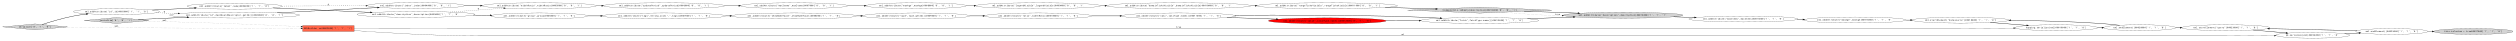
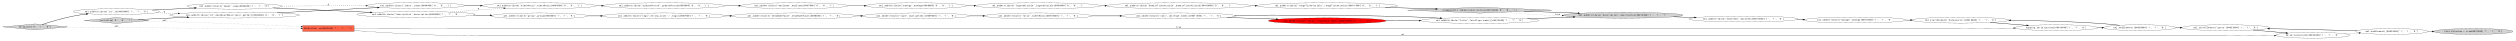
edge "qm.serialize(xml)@@@24@@@['1', '1', '0']" -> "xml.endElement()@@@25@@@['1', '1', '0']": style bold -> dashed
